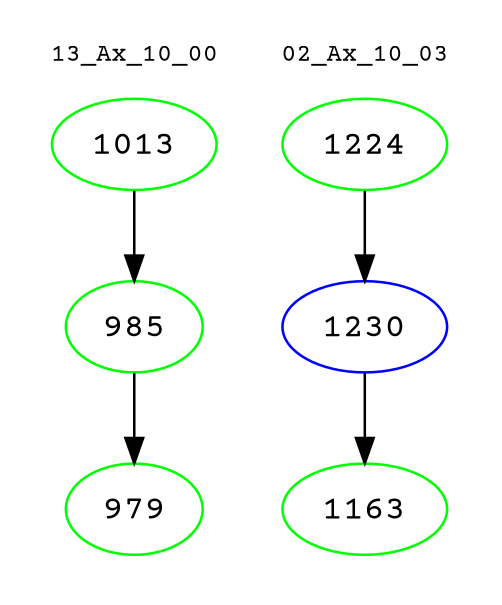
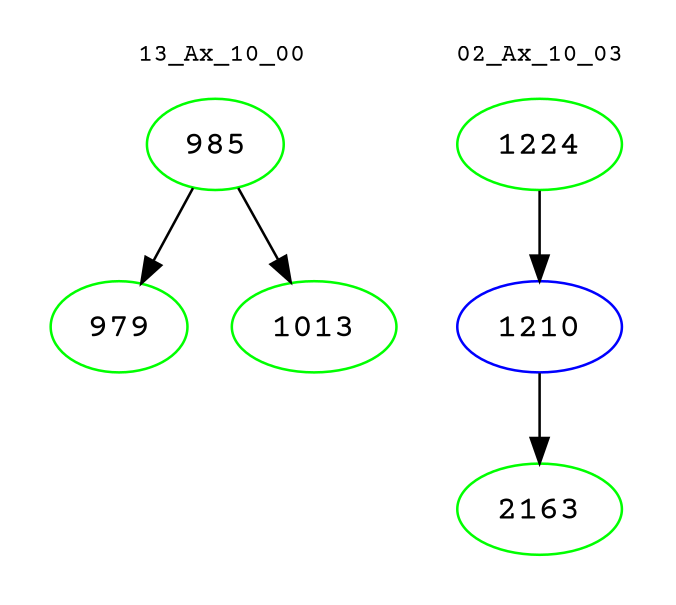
edge "1013" -> "985": reversed
node "1230": label "1230" -> "1210"
node "1163": label "1163" -> "2163"
